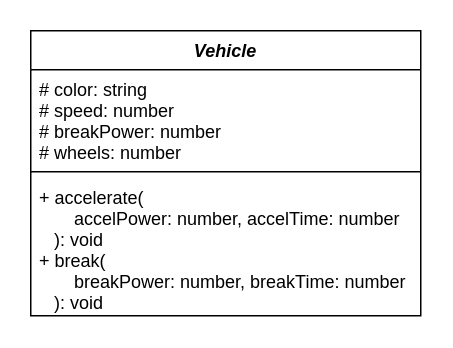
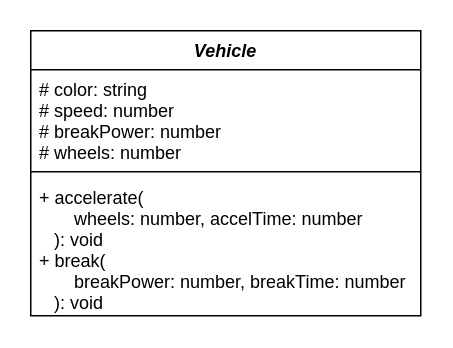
node "+ accelerate( accelPower: number, accelTime: number ): void + break( breakPower: number, breakTime: number ): void": label "+ accelerate( accelPower: number, accelTime: number ): void + break( breakPower: number, breakTime: number ): void" -> "+ accelerate( wheels: number, accelTime: number ): void + break( breakPower: number, breakTime: number ): void"
